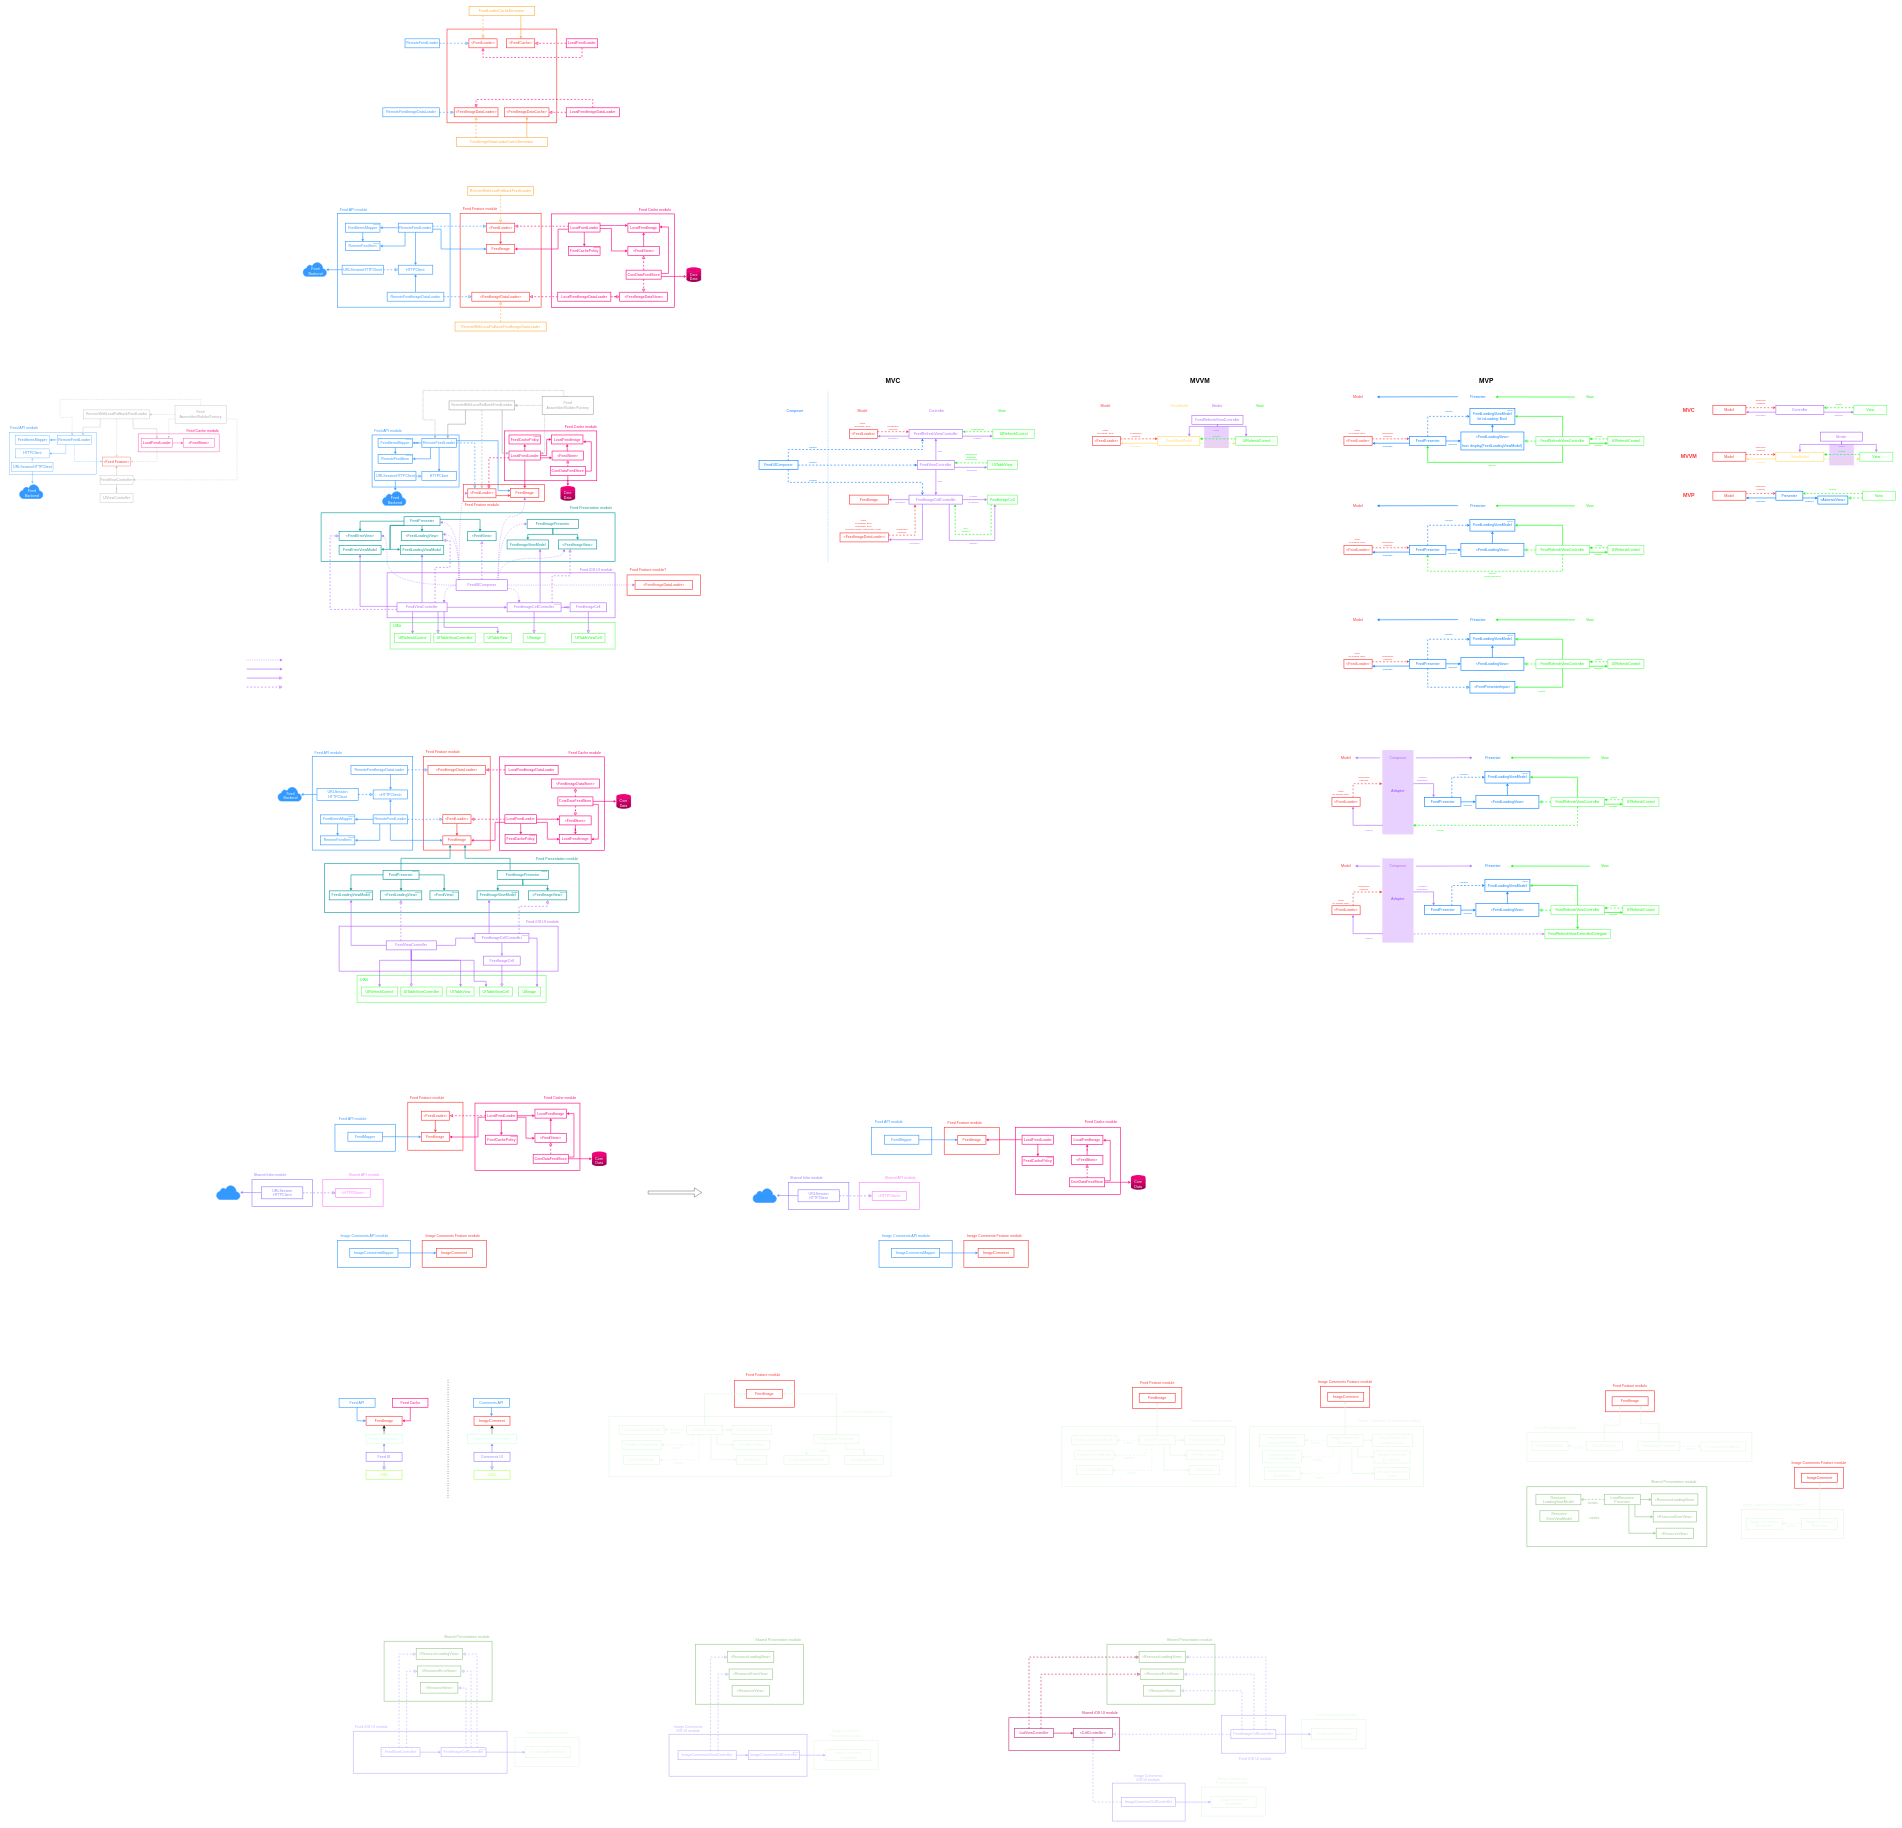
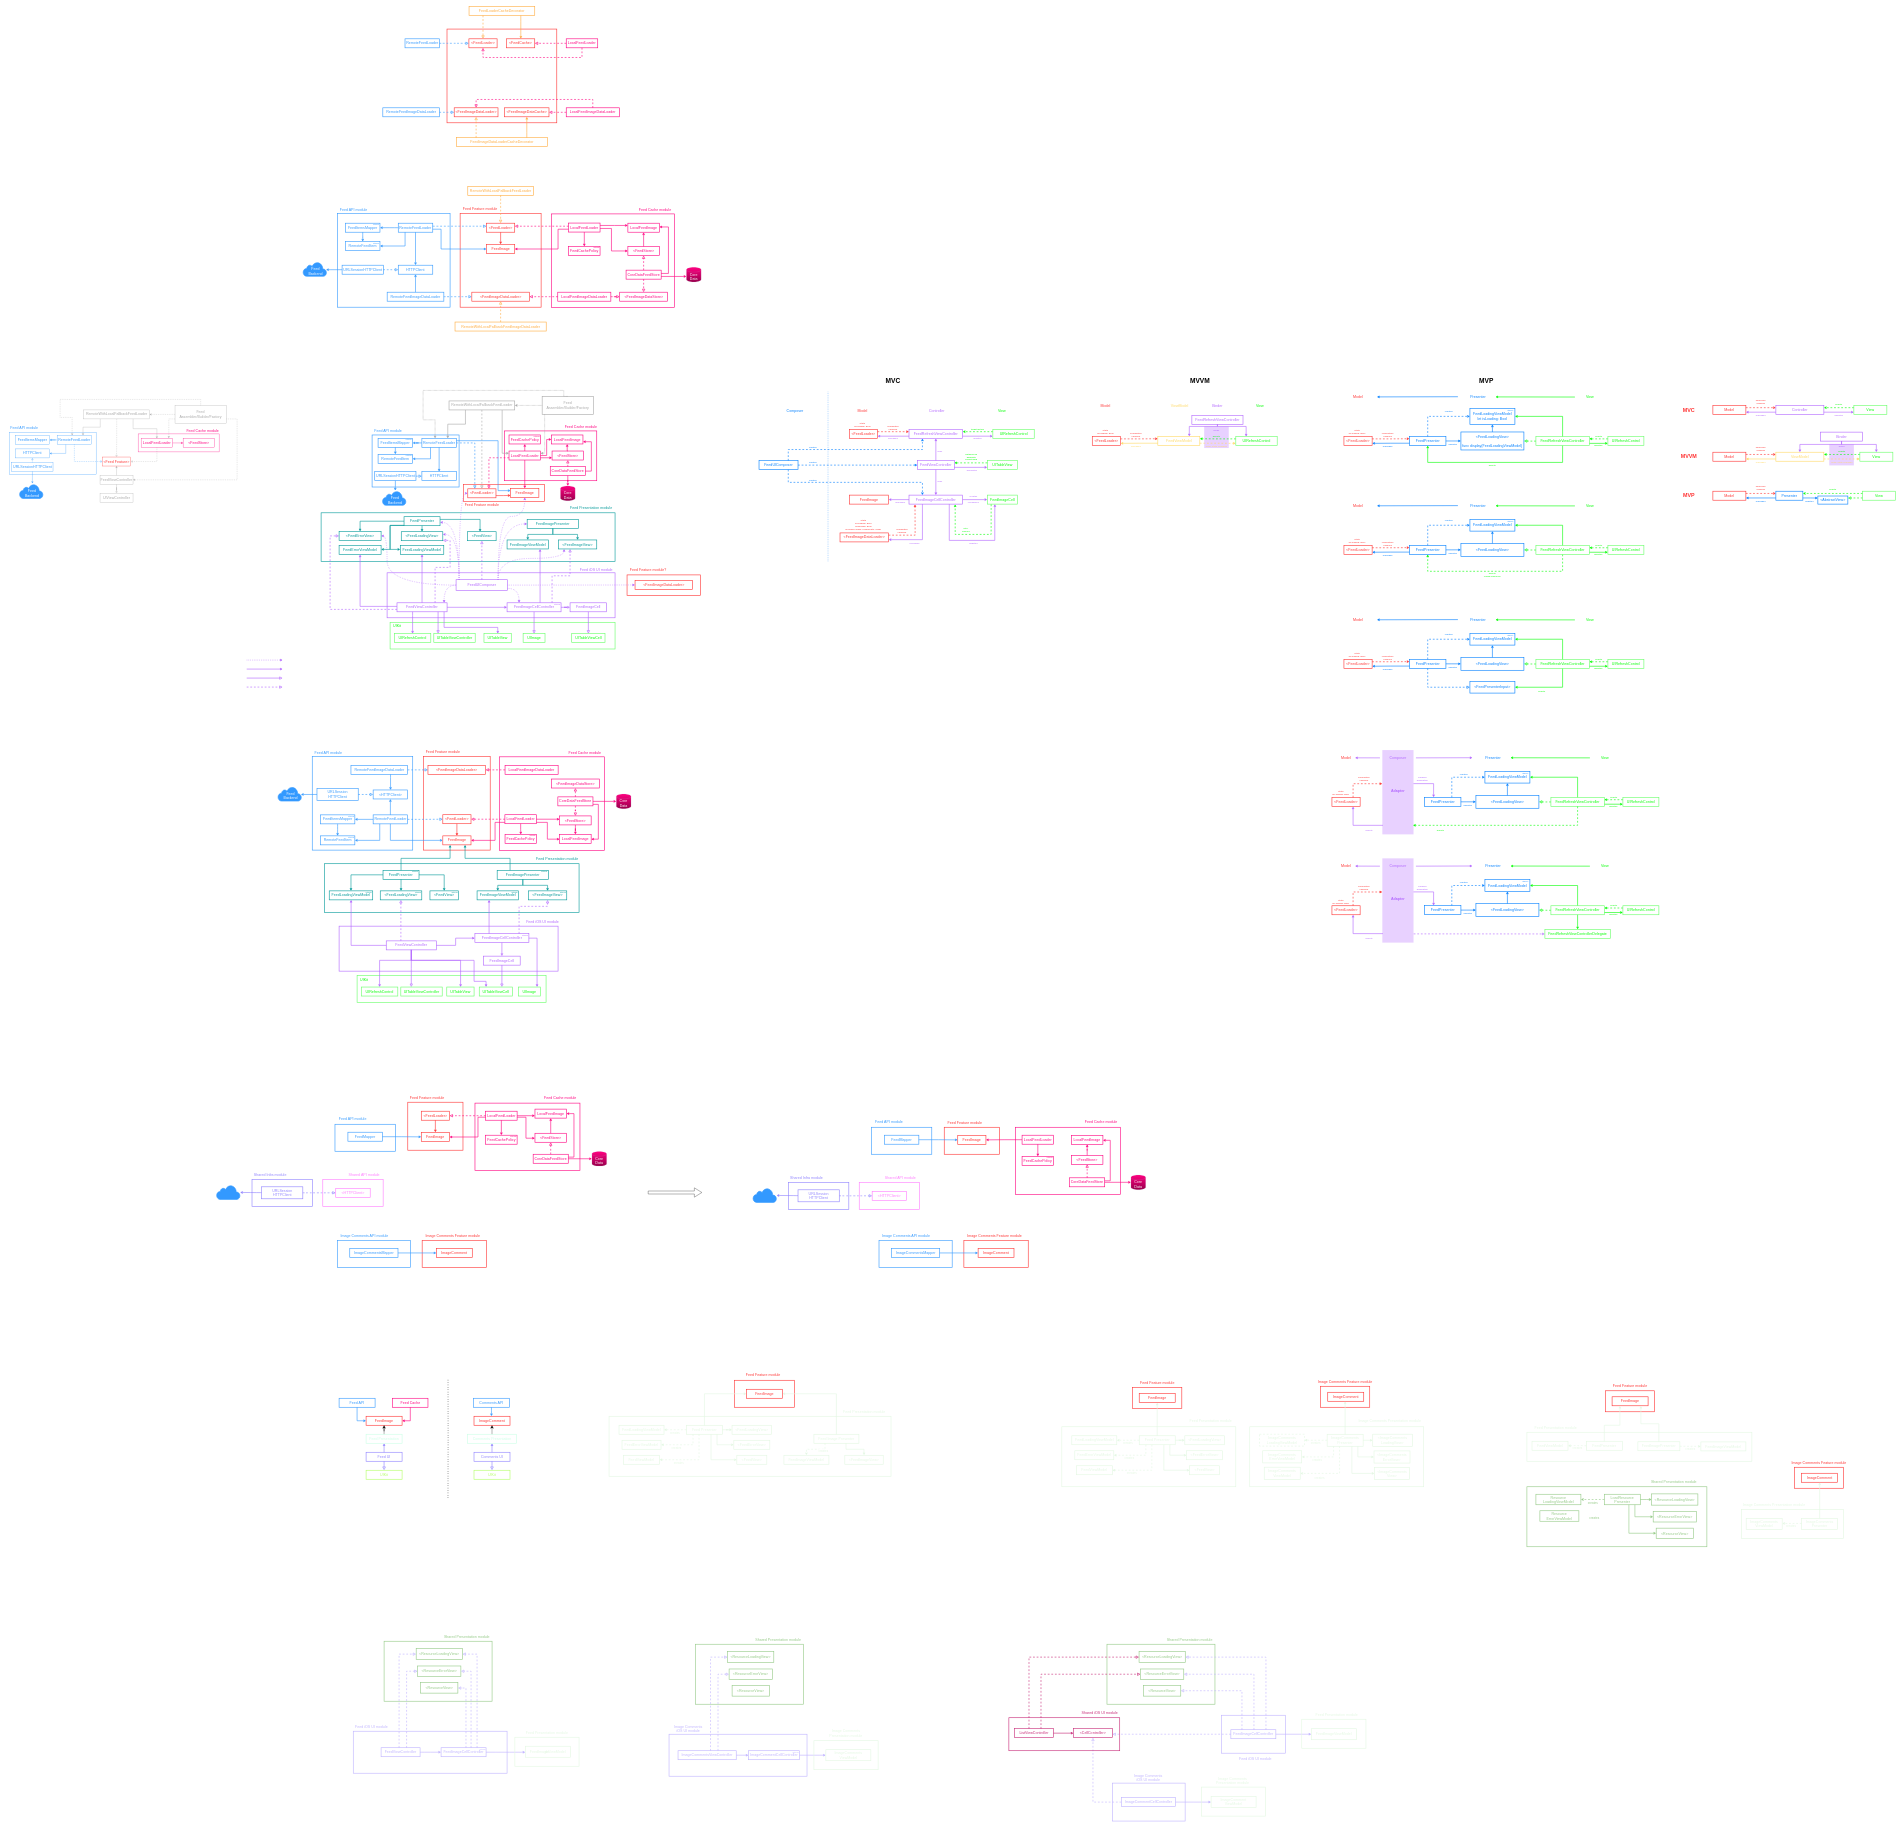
node "ImageComments LoadingViewModel": style solid -> dashed
